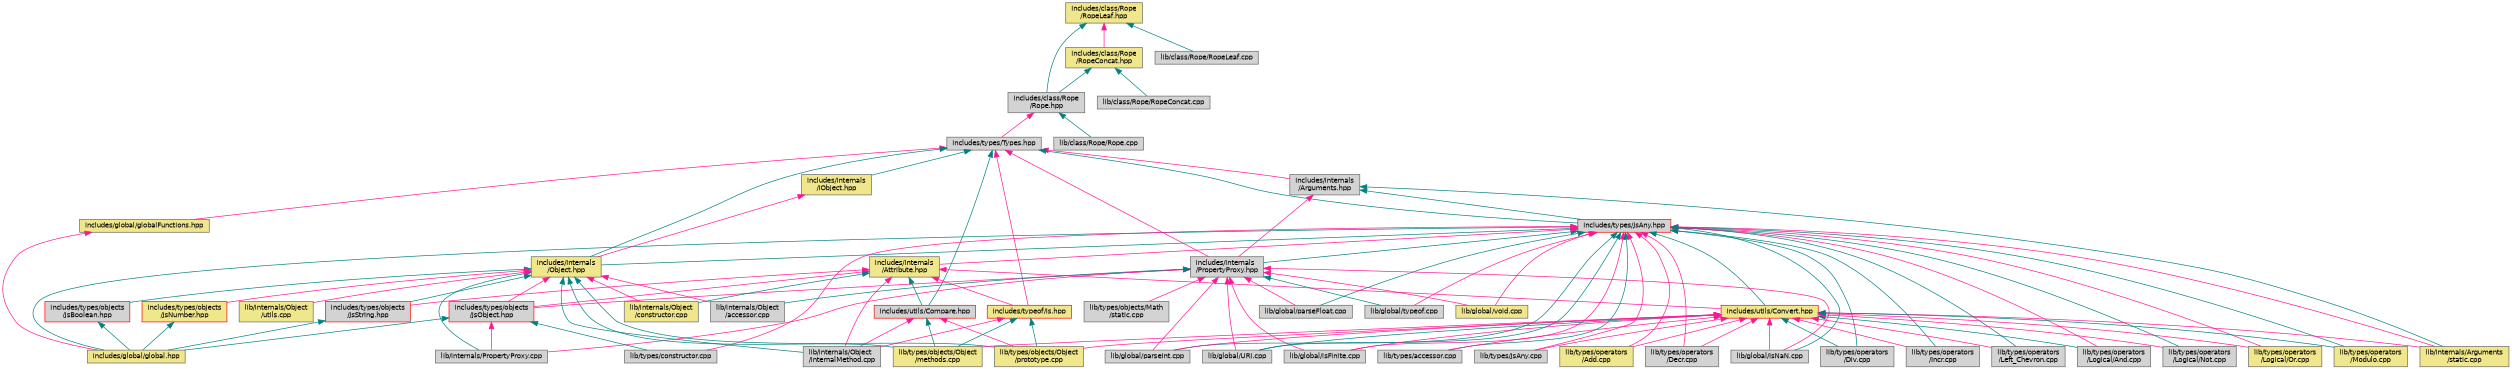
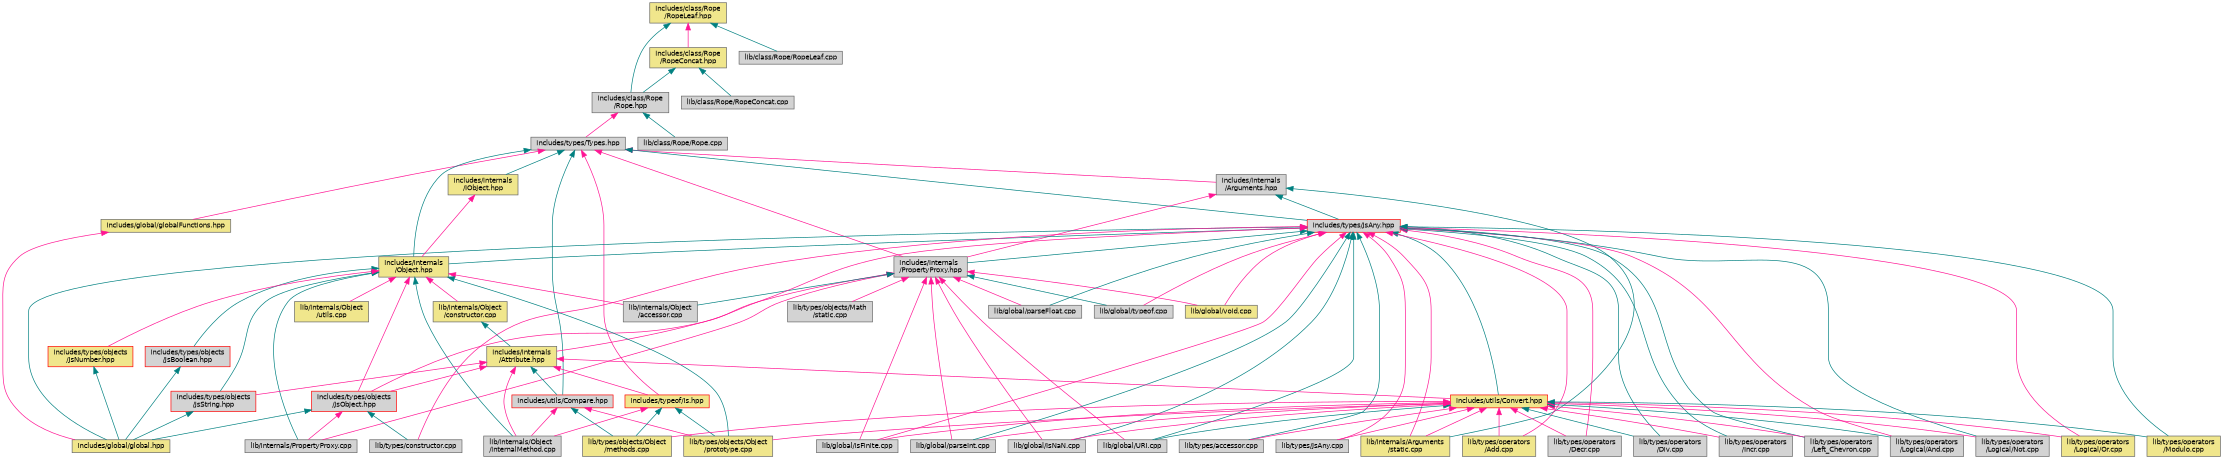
edge "lib/internals/Object /constructor.cpp" -> "includes/internals /Attribute.hpp": reversed
edge "lib/types/objects/Object /methods.cpp" -> "includes/internals /Object.hpp": removed
